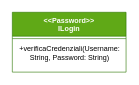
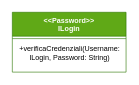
node "+verificaCredenziali(Username: String, Password: String)": label "+verificaCredenziali(Username: String, Password: String)" -> "+verificaCredenziali(Username: ILogin, Password: String)"
